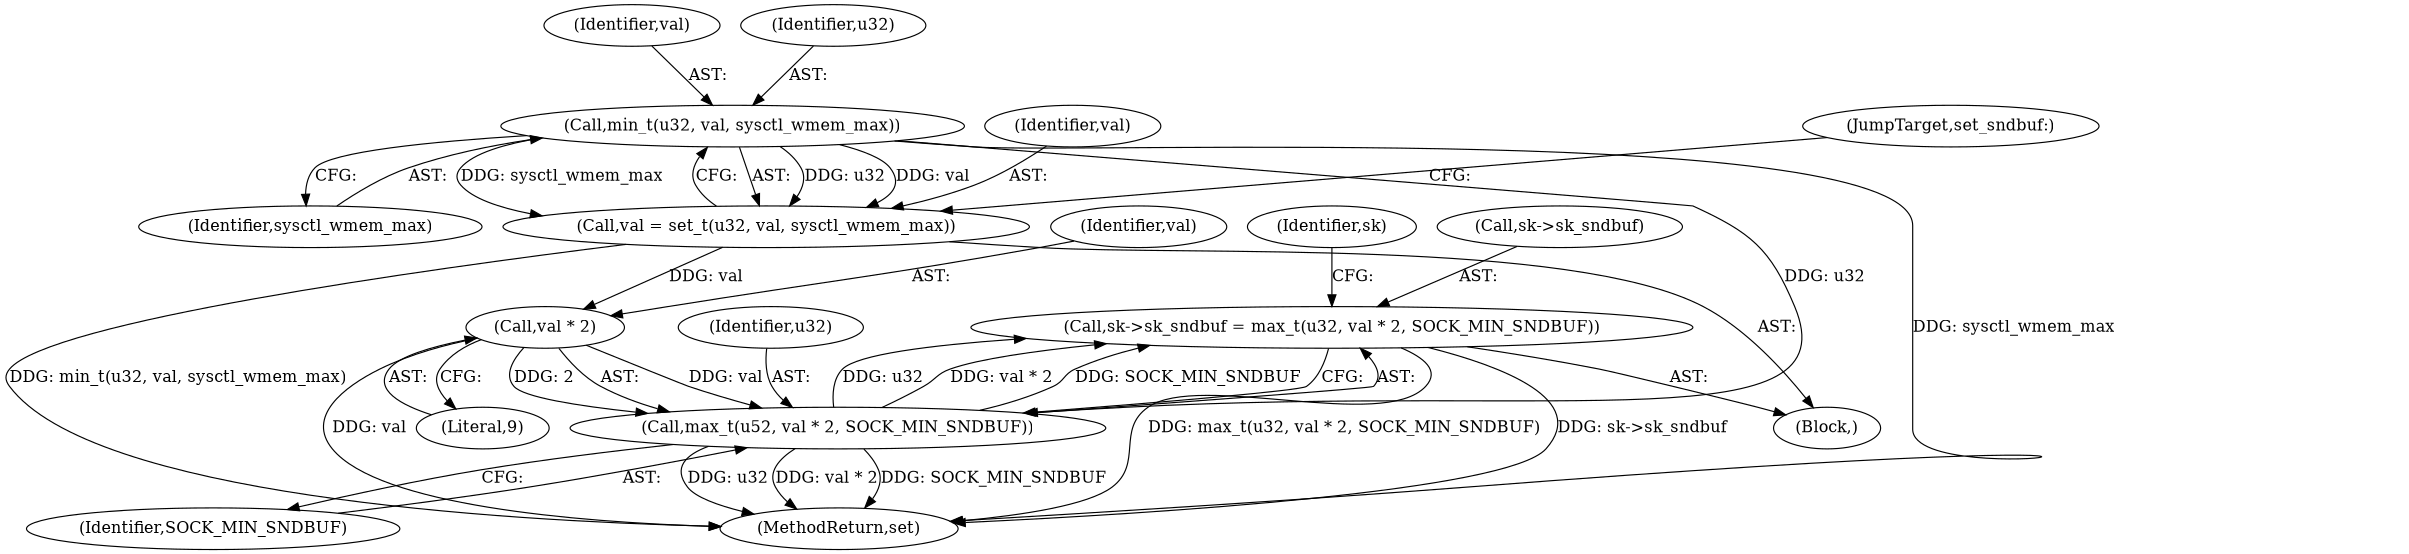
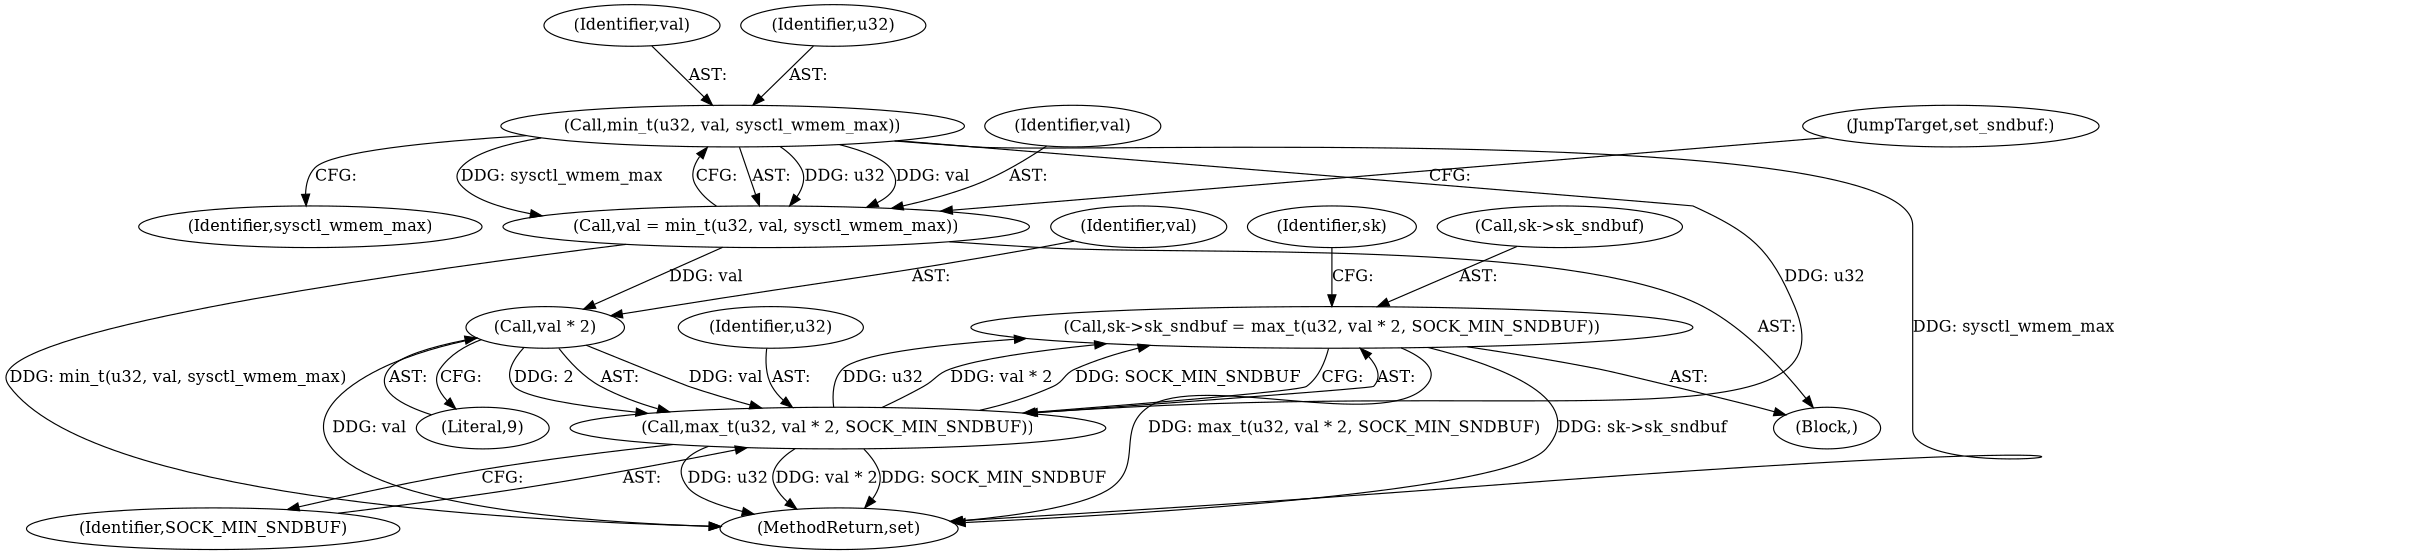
edge "(Identifier,sysctl_wmem_max)" -> "(Call,min_t(u32, val, sysctl_wmem_max))": removed, label "AST:"
node "(Call,val = set_t(u32, val, sysctl_wmem_max))": label "(Call,val = set_t(u32, val, sysctl_wmem_max))" -> "(Call,val = min_t(u32, val, sysctl_wmem_max))"
node "(Call,max_t(u52, val * 2, SOCK_MIN_SNDBUF))": label "(Call,max_t(u52, val * 2, SOCK_MIN_SNDBUF))" -> "(Call,max_t(u32, val * 2, SOCK_MIN_SNDBUF))"
